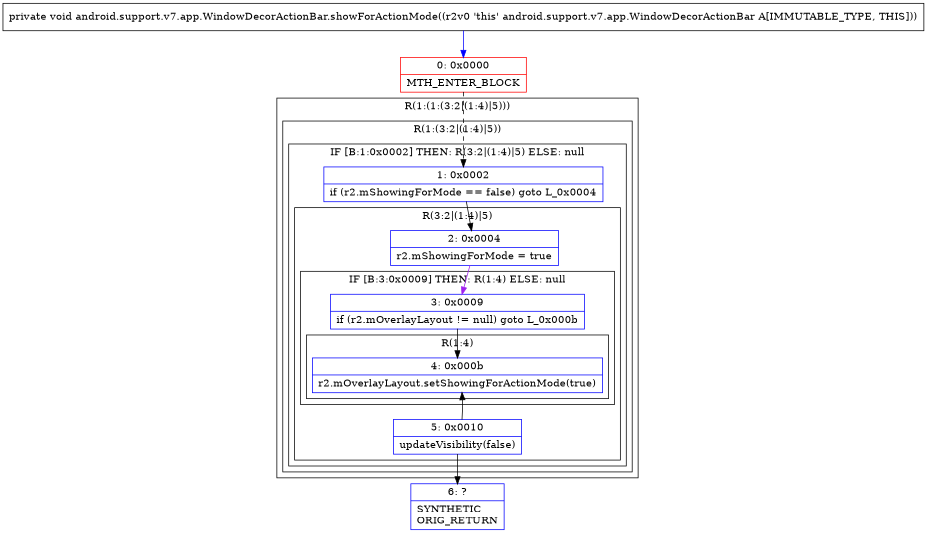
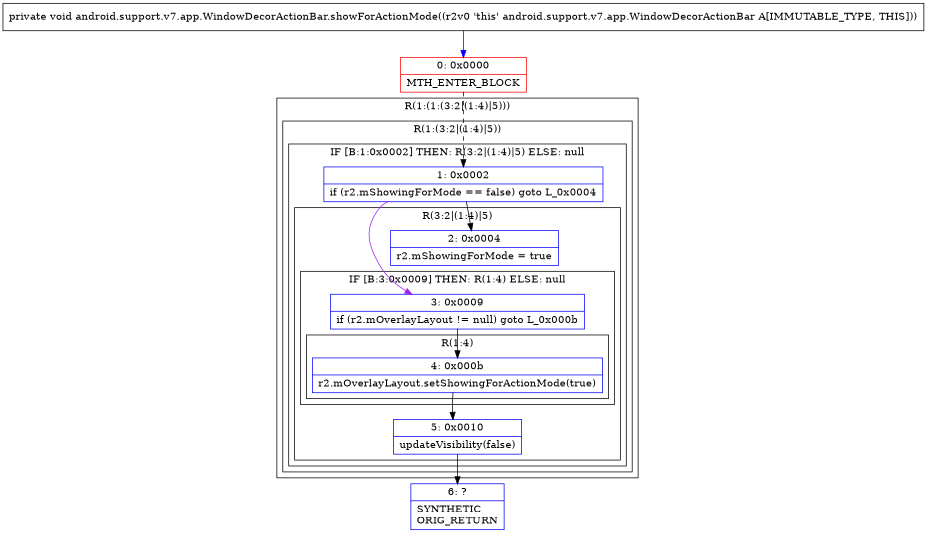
edge "2: 0x0004" -> "3: 0x0009": now "1: 0x0002" -> "3: 0x0009"
edge "5: 0x0010" -> "4: 0x000b": reversed
